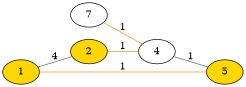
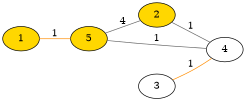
node "7": label "7" -> "3"
edge "2" -- "4": color darkorange -> gray40
edge "2" -- "1": now "2" -- "5"
